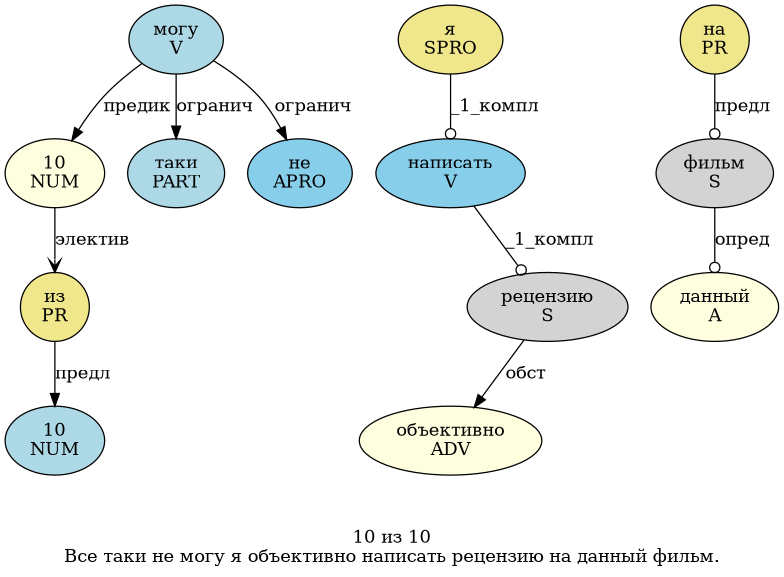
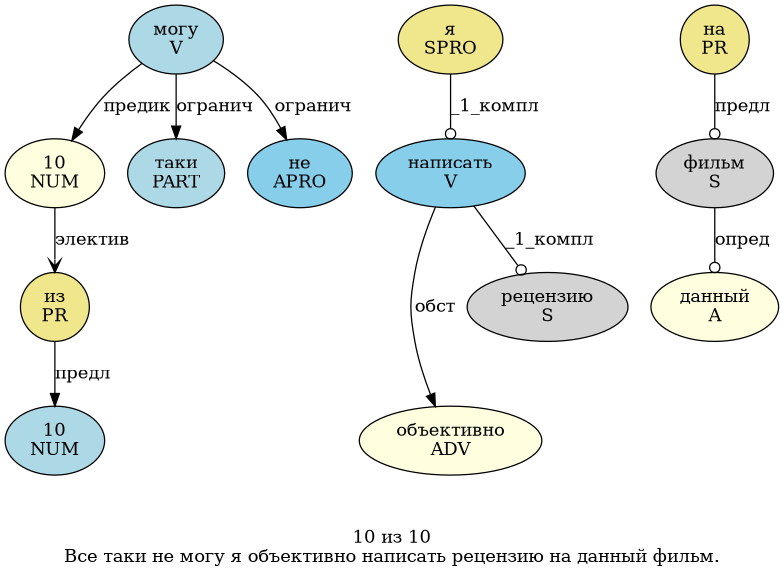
edge "рецензию S" -> "объективно ADV": now "написать V" -> "объективно ADV"
